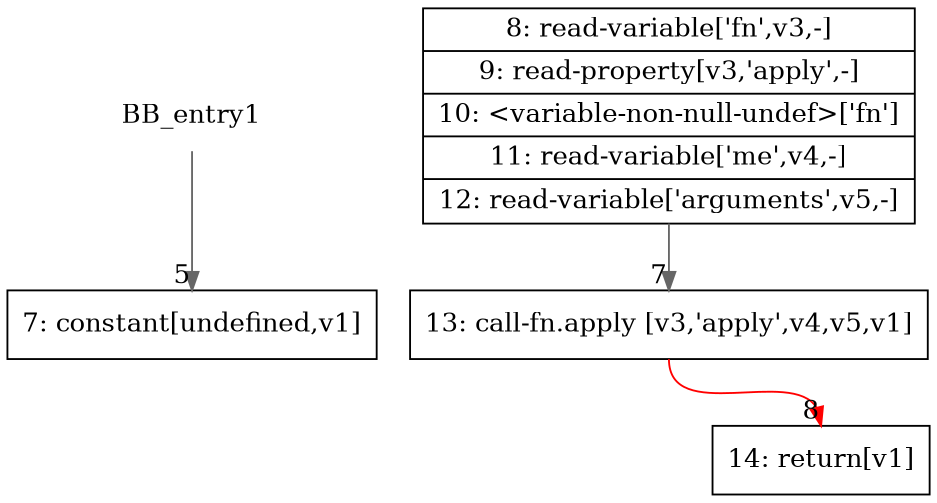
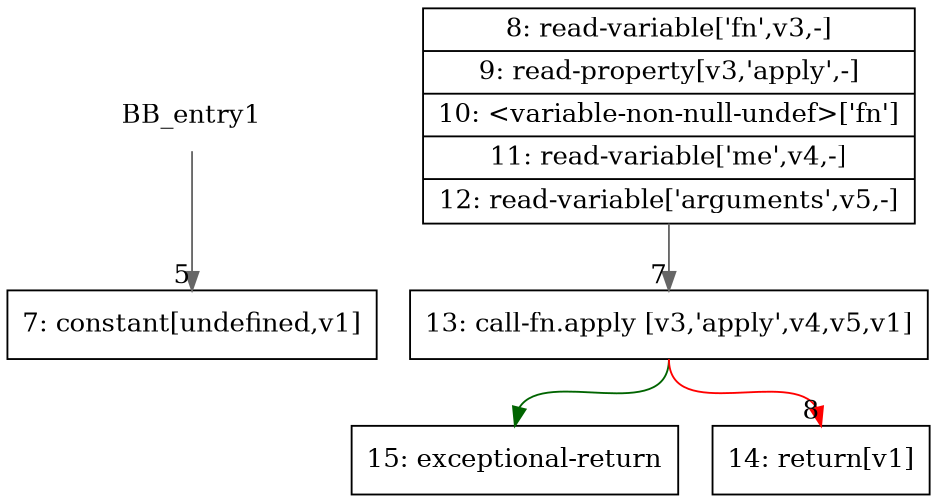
node "15: exceptional-return": added
